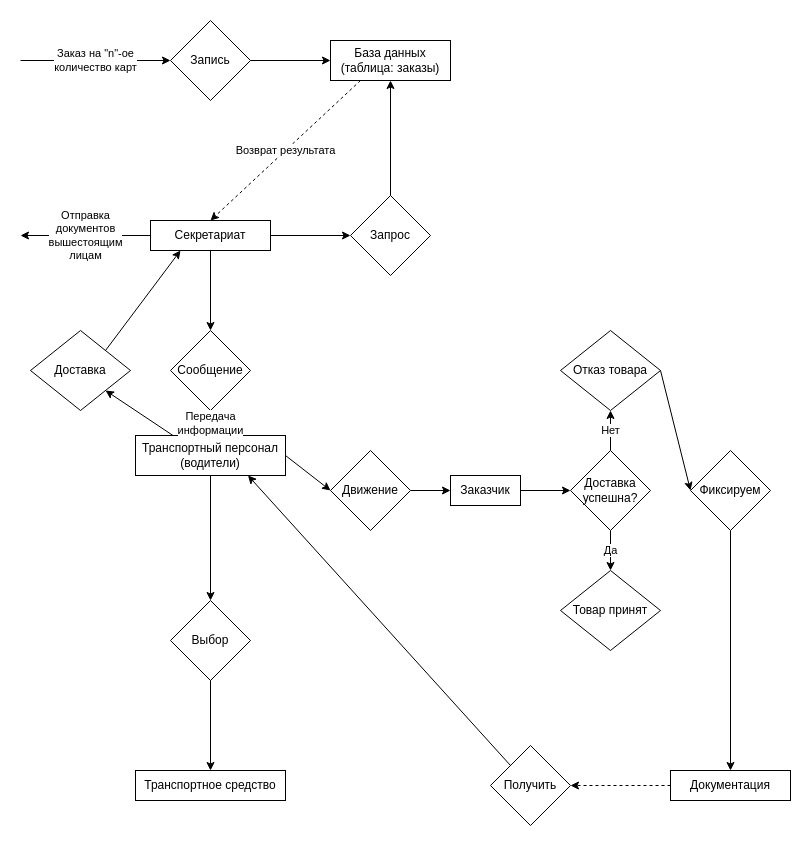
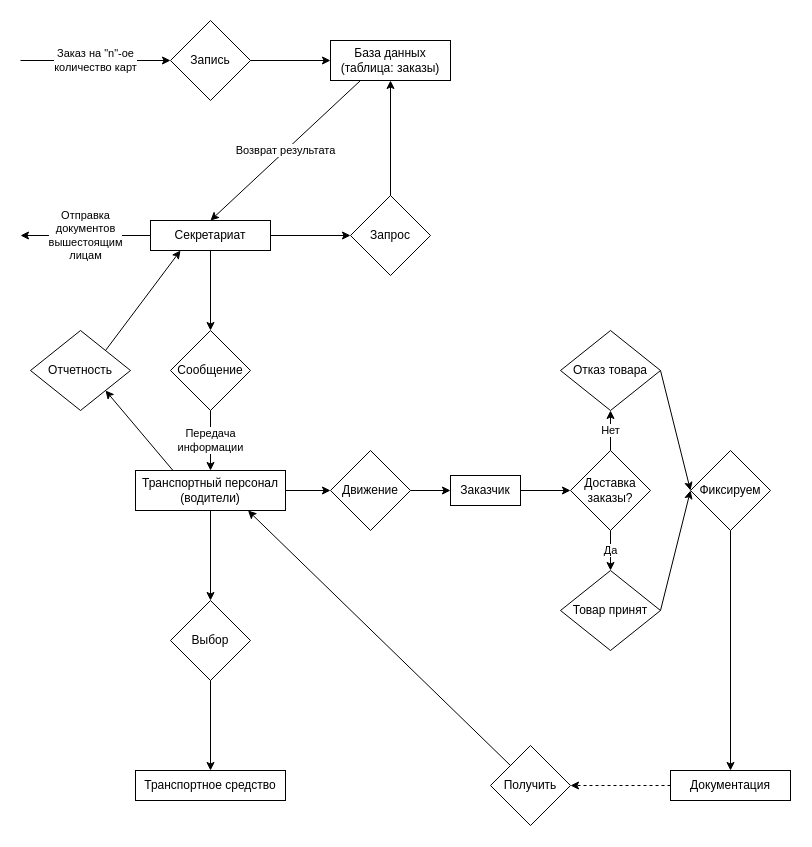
edge "База данных (таблица: заказы)" -> "Секретариат": style dashed -> solid
node "Доставка": label "Доставка" -> "Отчетность"
node "Транспортный персонал (водители)": moved (211, 456) -> (211, 491)
node "Доставка успешна?": label "Доставка успешна?" -> "Доставка заказы?"
edge "Товар принят" -> "Фиксируем": added
